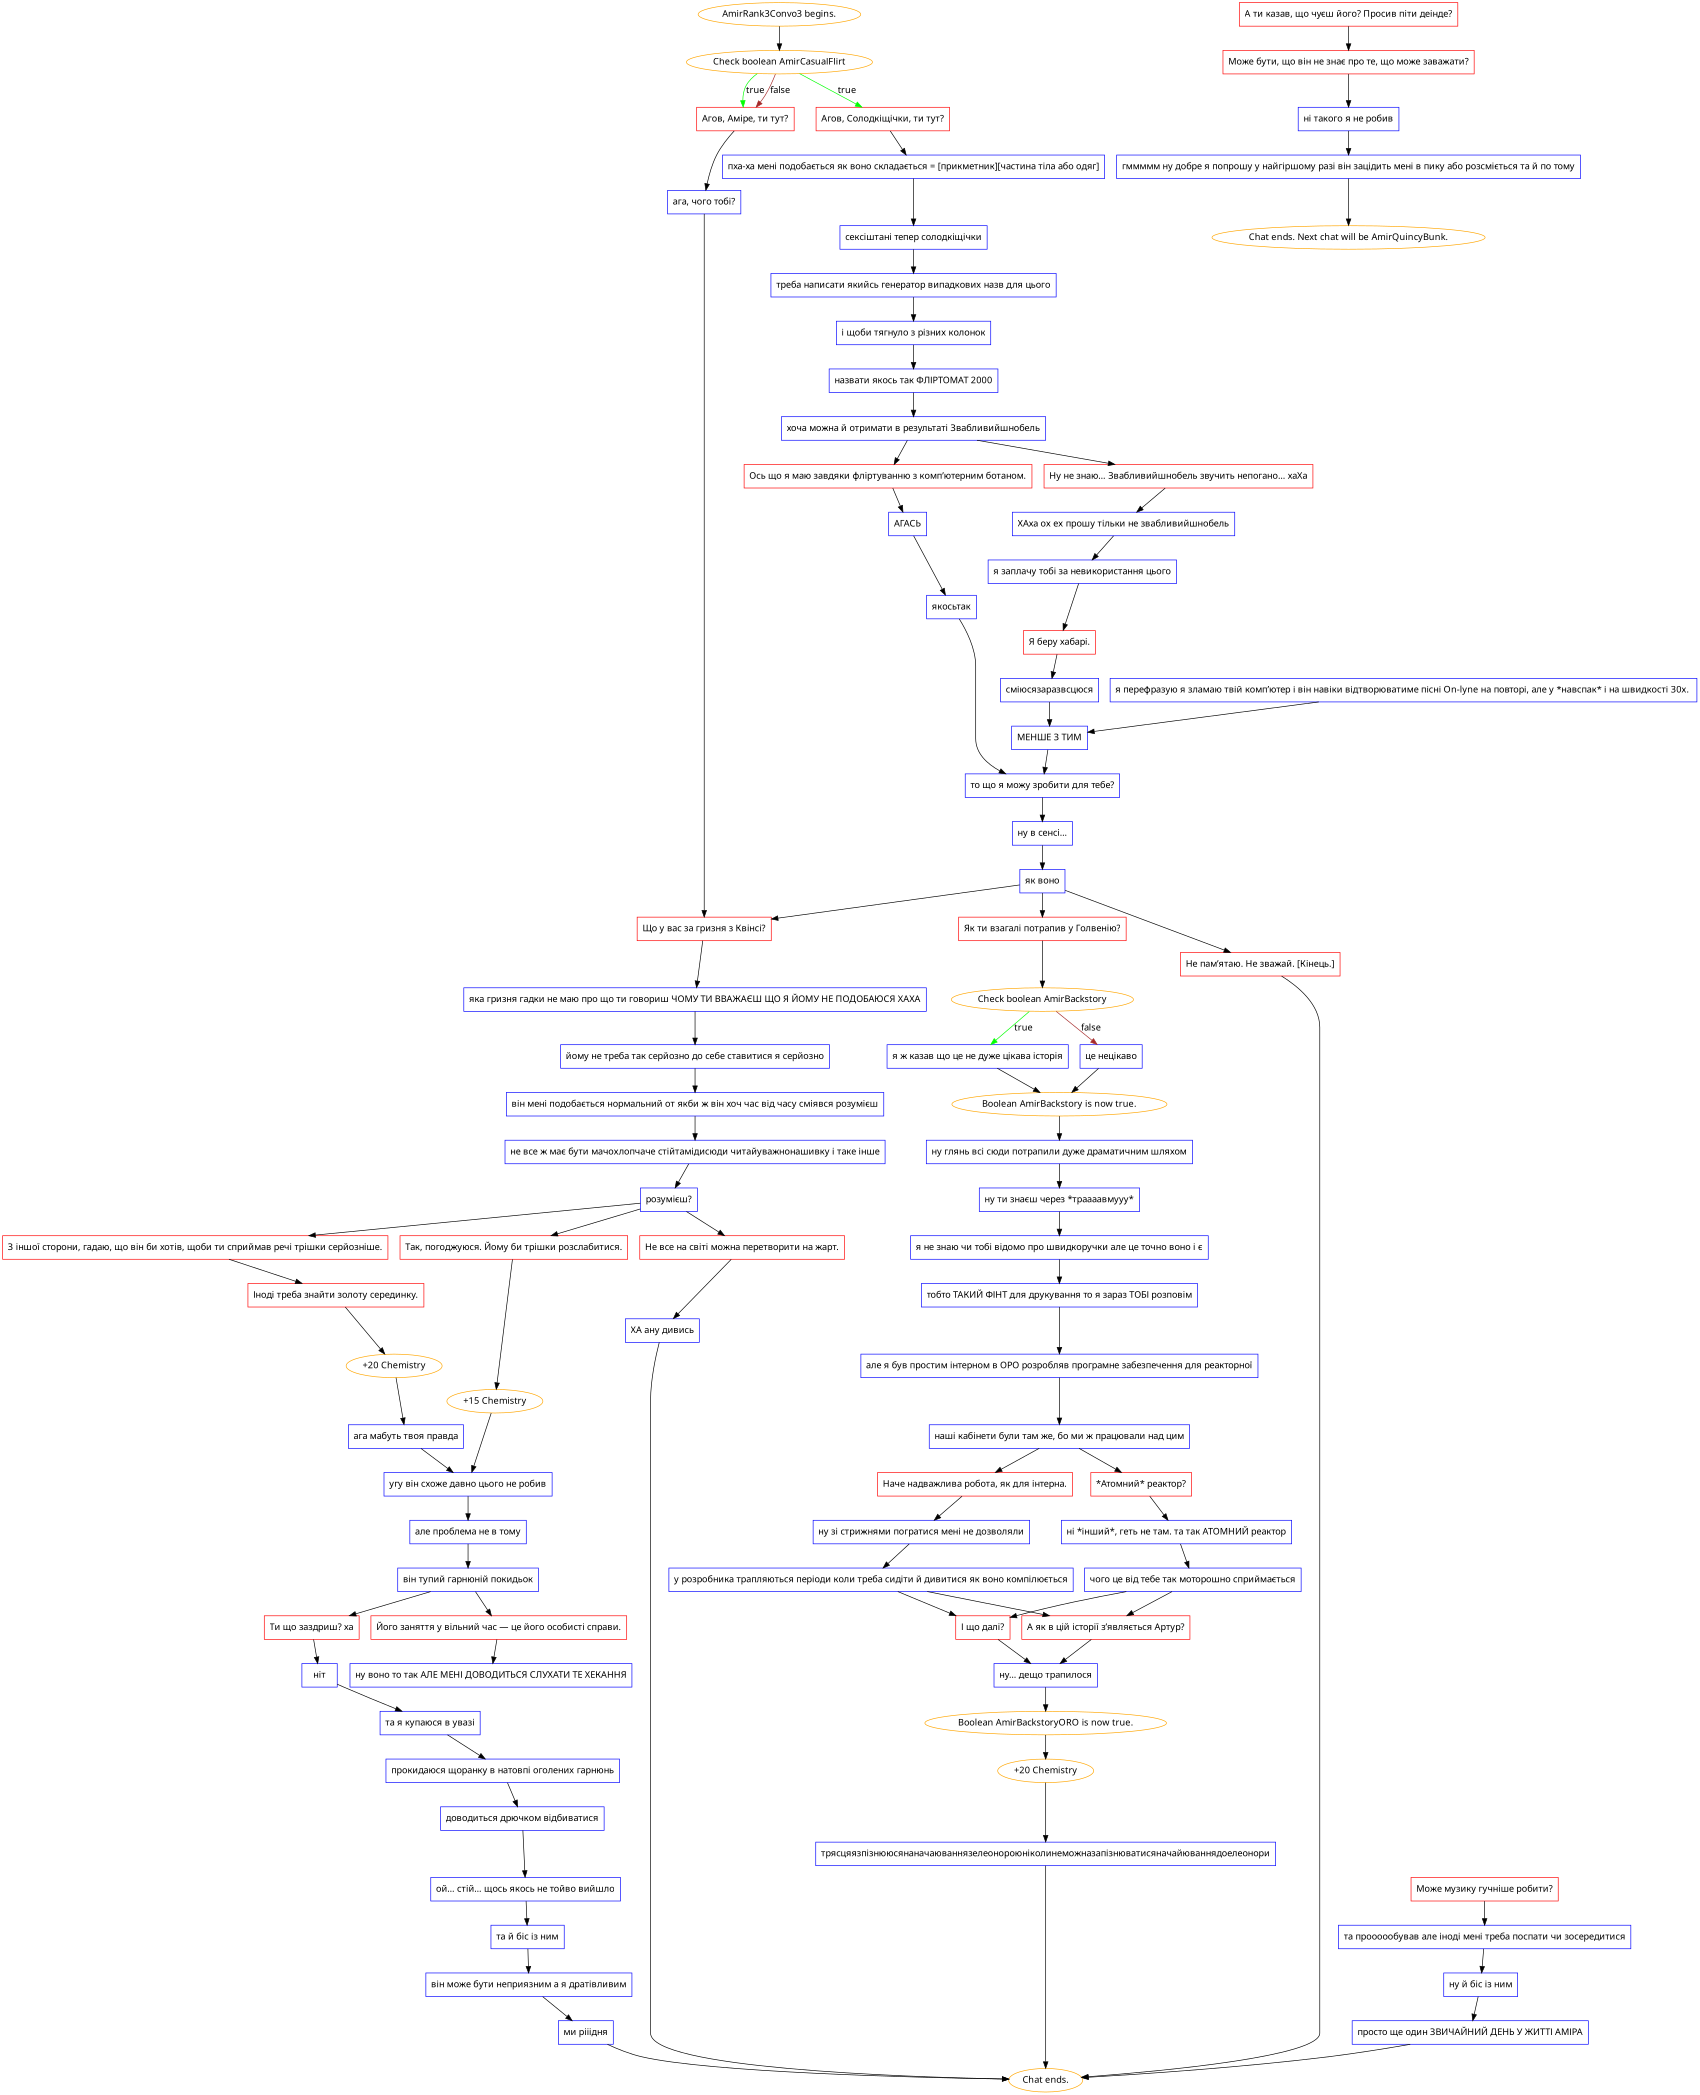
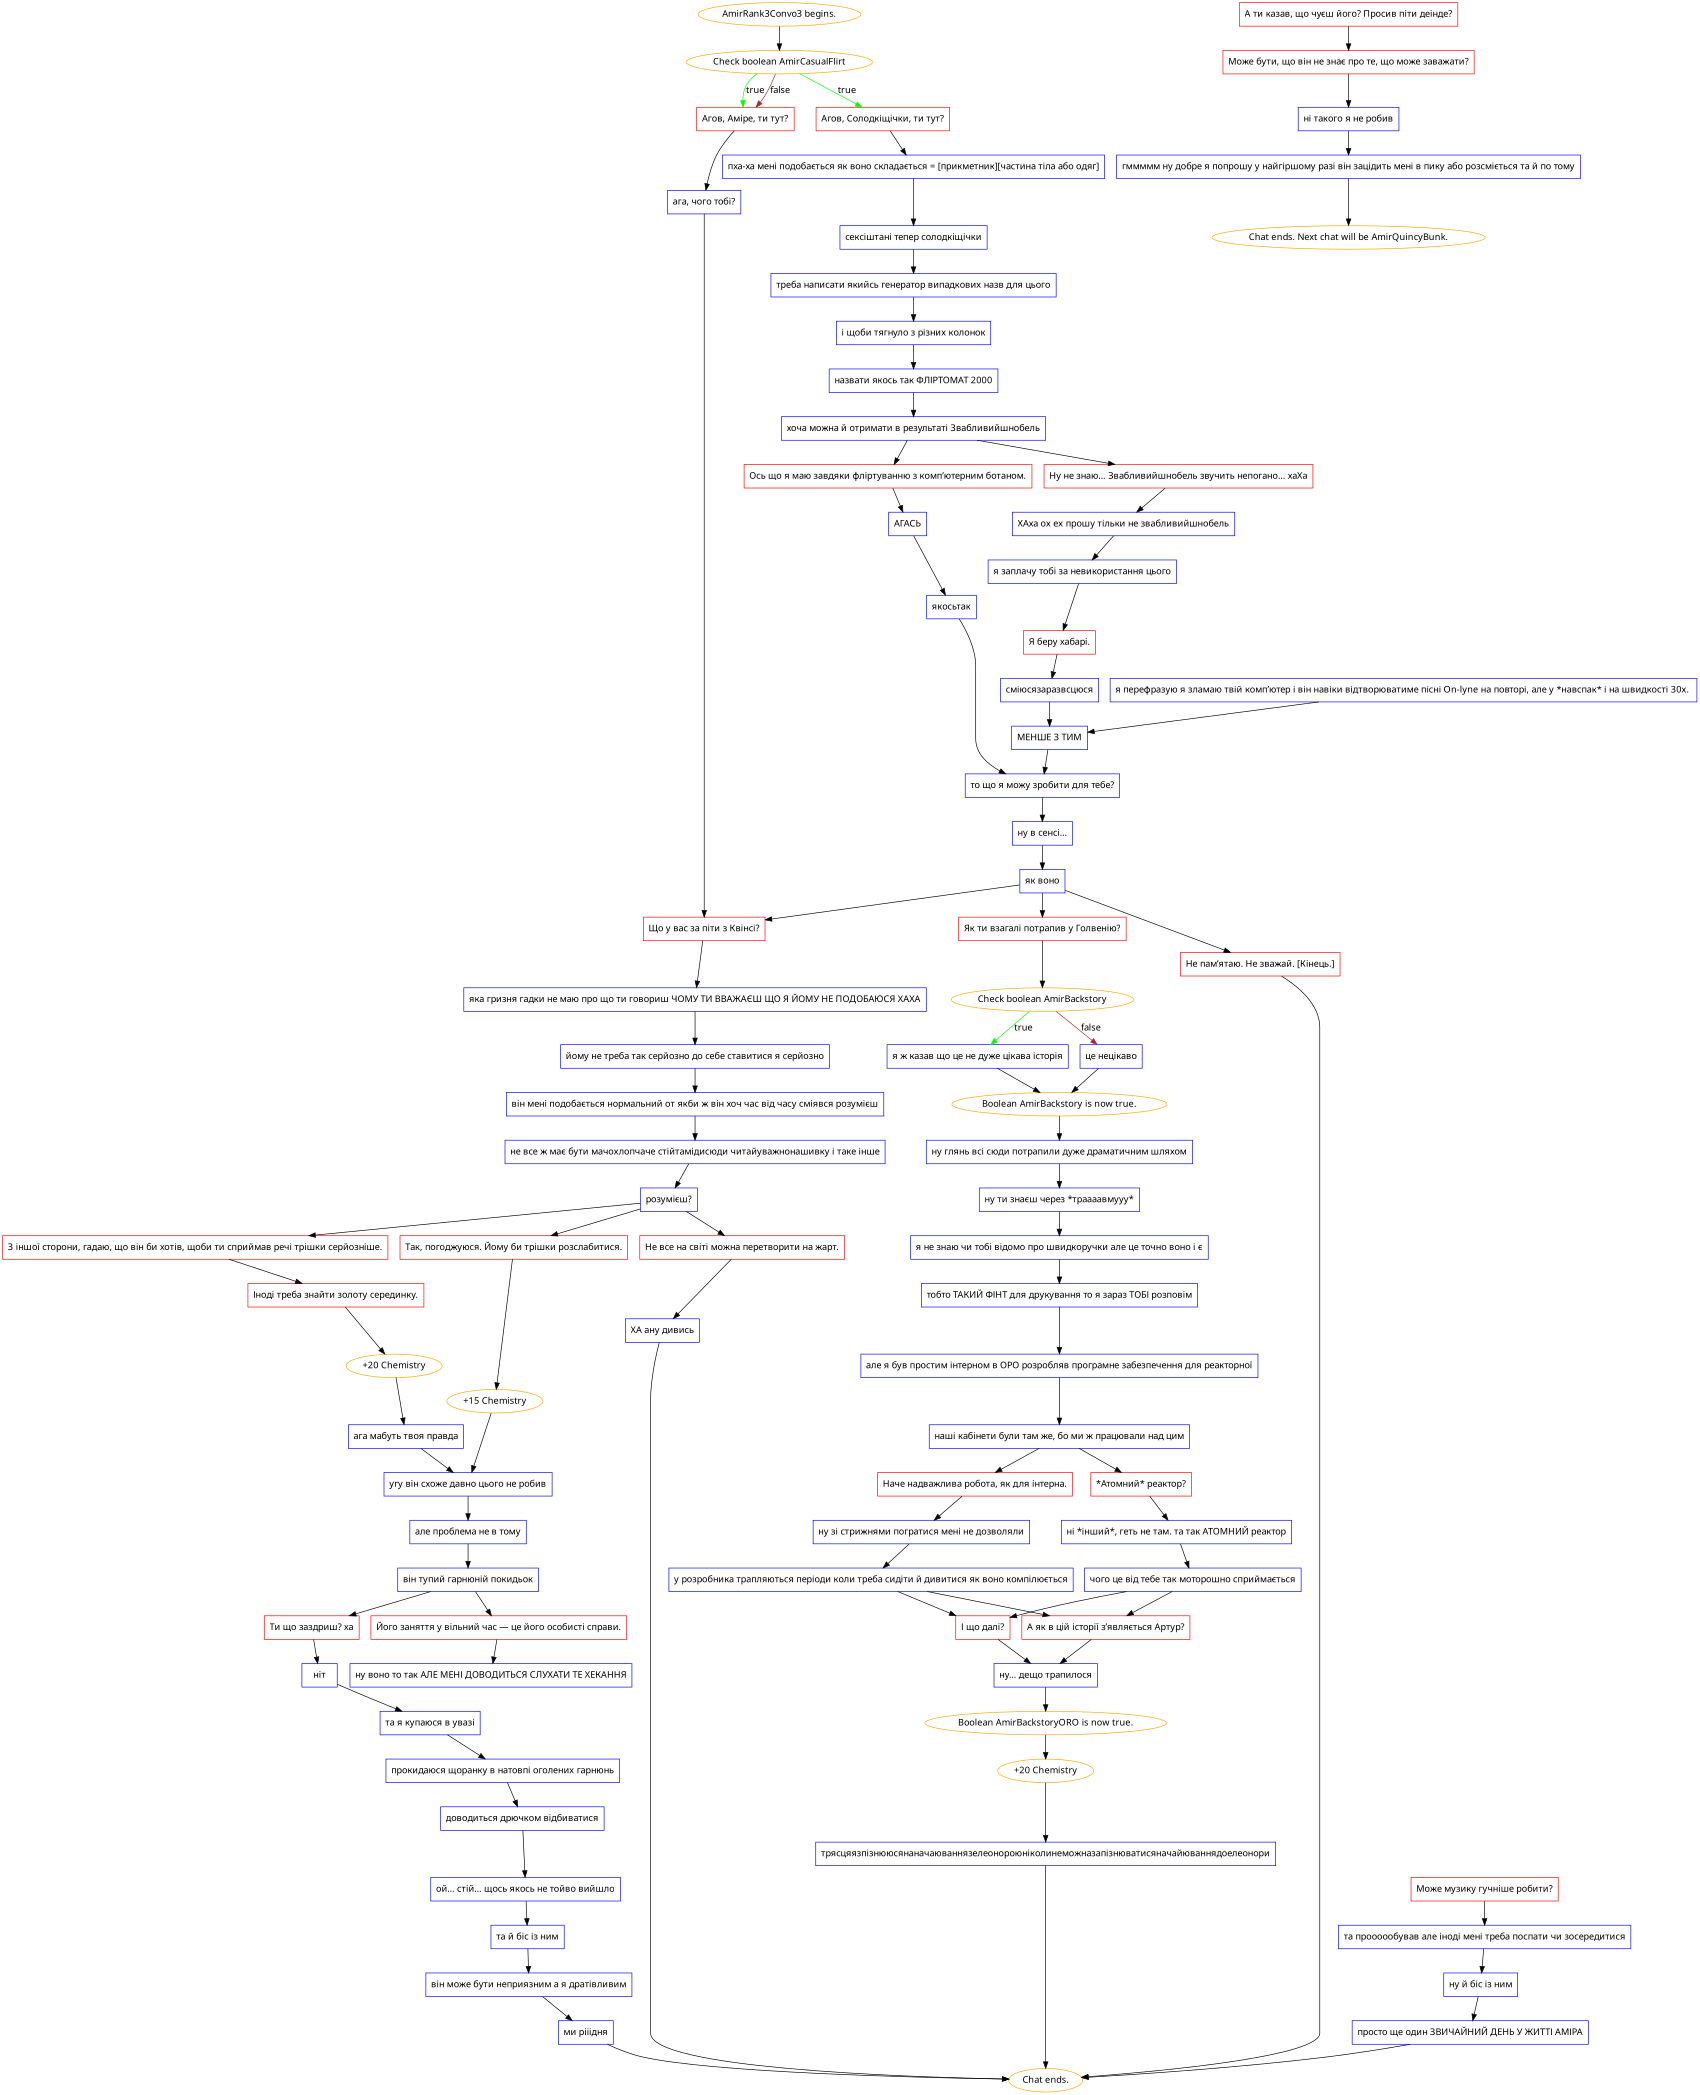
node "Що у вас за гризня з Квінсі?": label "Що у вас за гризня з Квінсі?" -> "Що у вас за піти з Квінсі?"
